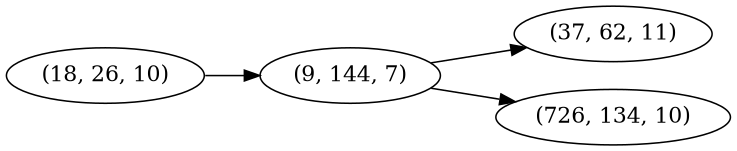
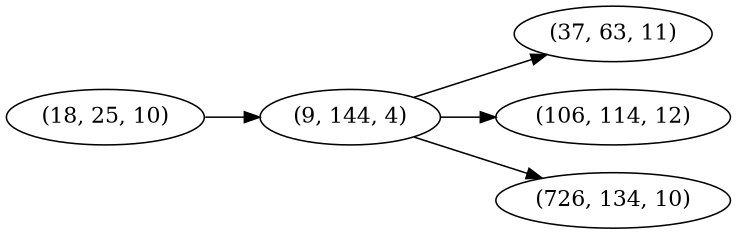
node "(37, 62, 11)": label "(37, 62, 11)" -> "(37, 63, 11)"
node "(18, 26, 10)": label "(18, 26, 10)" -> "(18, 25, 10)"
node "(9, 144, 7)": label "(9, 144, 7)" -> "(9, 144, 4)"
node "(106, 114, 12)": added
